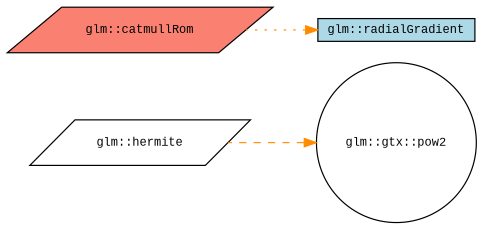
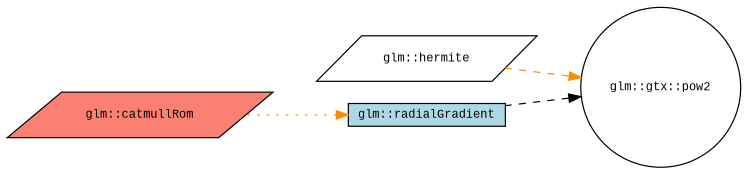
edge "glm::radialGradient" -> "glm::gtx::pow2": added
